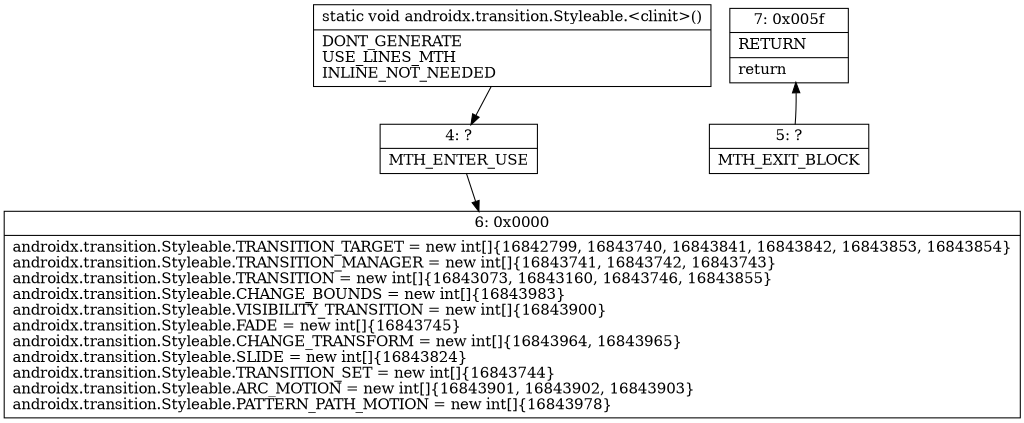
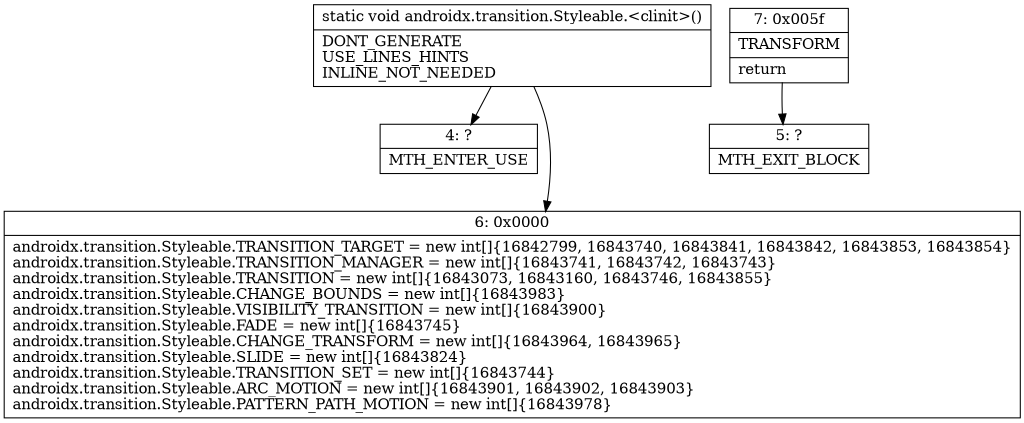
node "7: 0x005f": text "RETURN" -> "TRANSFORM"
node "static void androidx.transition.Styleable.<clinit>()": text "USE_LINES_MTH" -> "USE_LINES_HINTS"
edge "5: ?" -> "7: 0x005f": reversed
edge "4: ?" -> "6: 0x0000": now "static void androidx.transition.Styleable.<clinit>()" -> "6: 0x0000"
